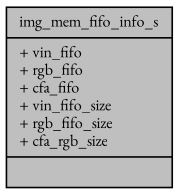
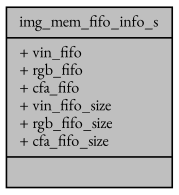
node "img_mem_fifo_info_s": text "+ cfa_rgb_size" -> "+ cfa_fifo_size"
